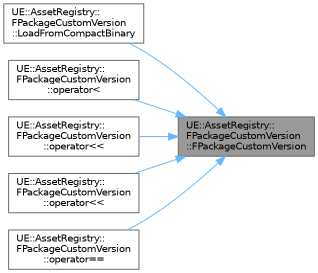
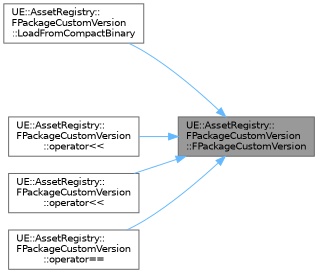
node "UE::AssetRegistry:: FPackageCustomVersion ::operator<": removed
